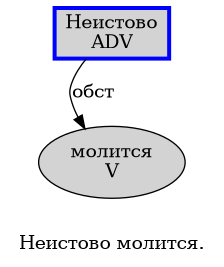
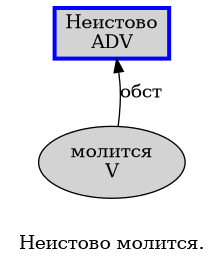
edge "Неистово ADV" -> "молится V": reversed
